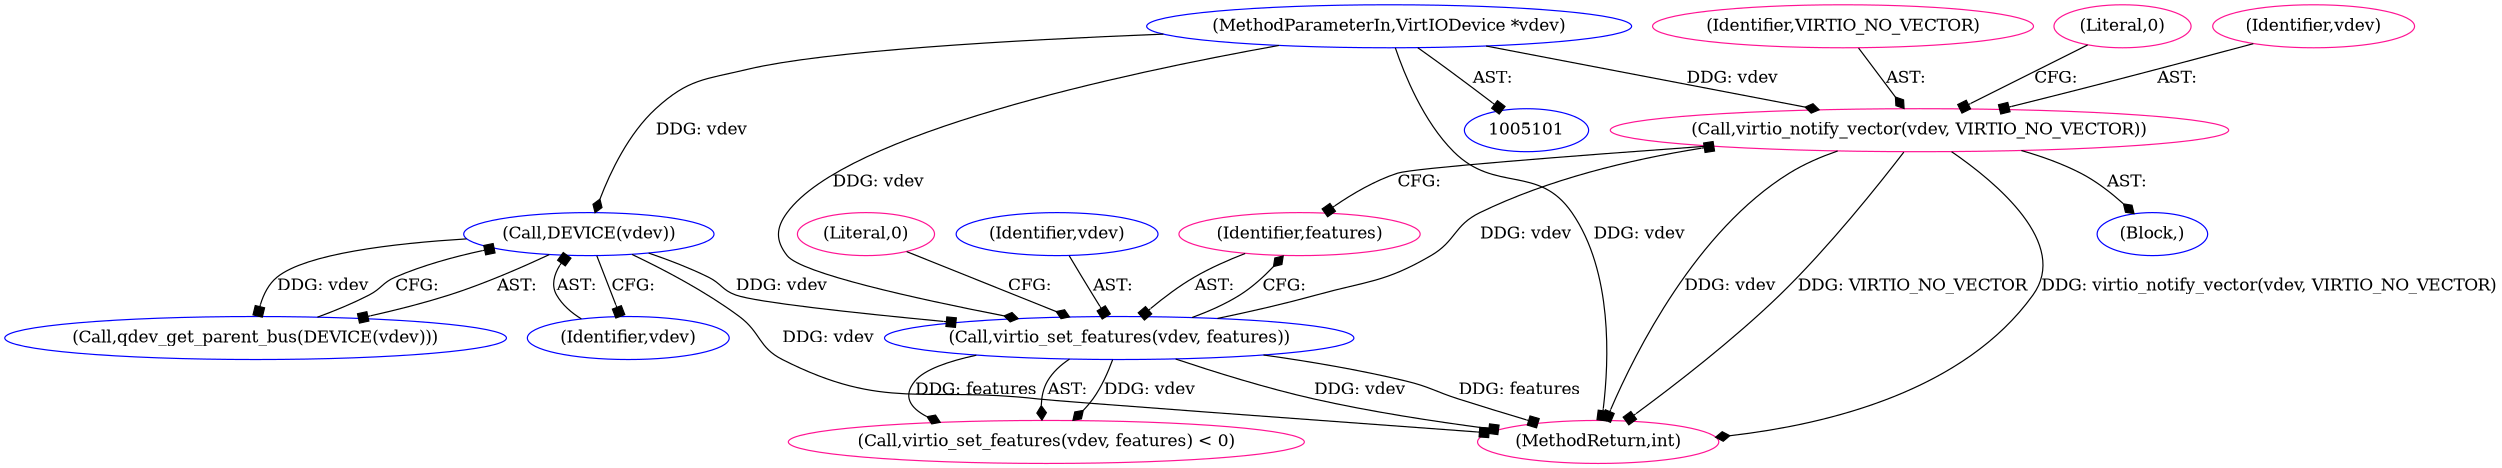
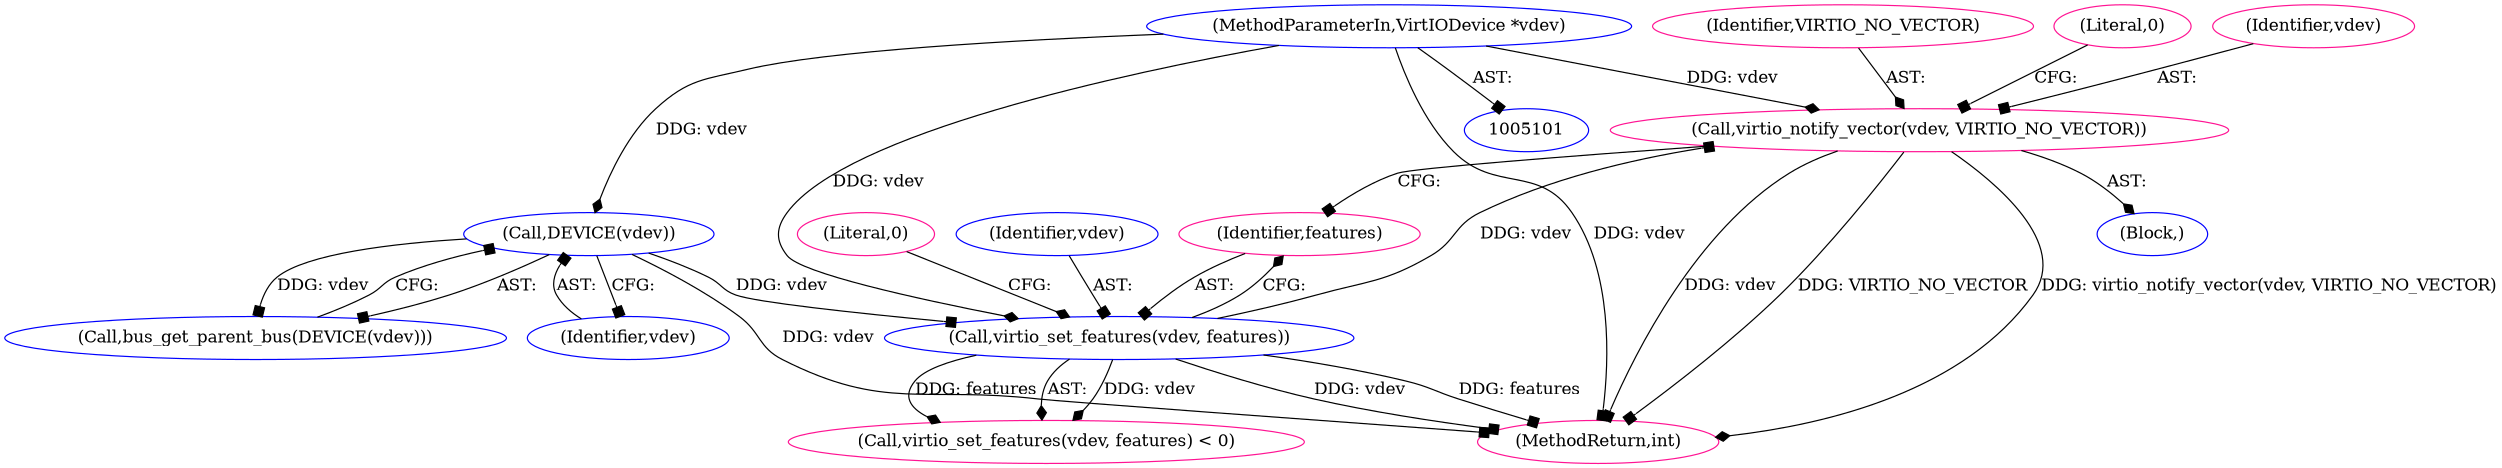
node "(Call,qdev_get_parent_bus(DEVICE(vdev)))": label "(Call,qdev_get_parent_bus(DEVICE(vdev)))" -> "(Call,bus_get_parent_bus(DEVICE(vdev)))"
